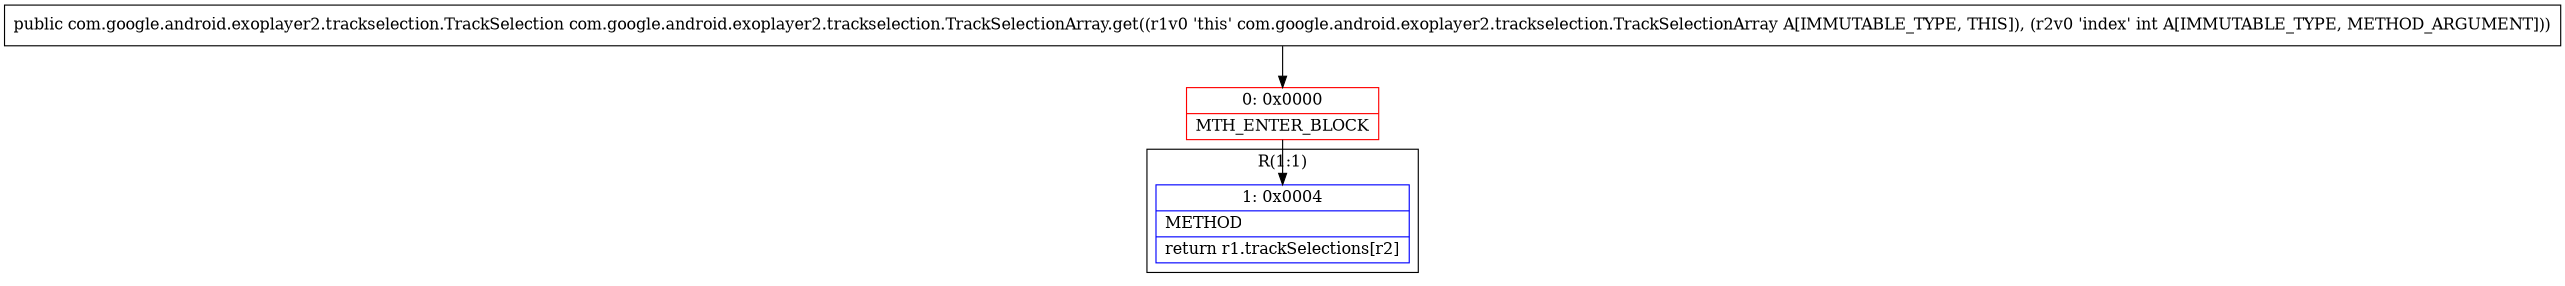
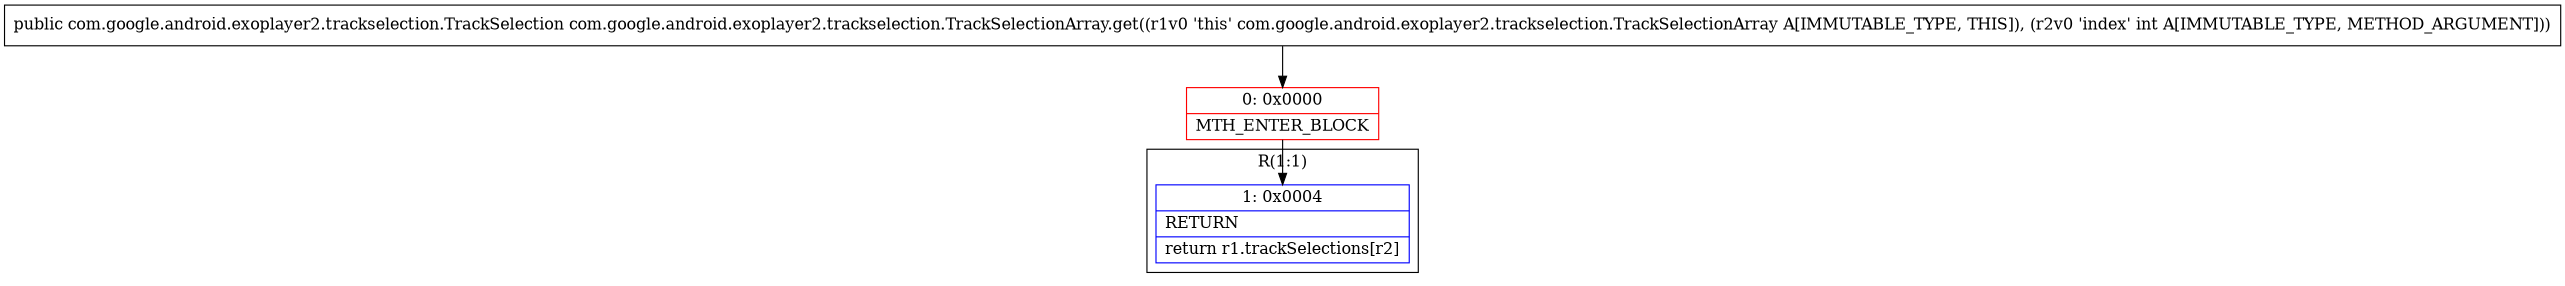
node "1: 0x0004": text "METHOD" -> "RETURN"
